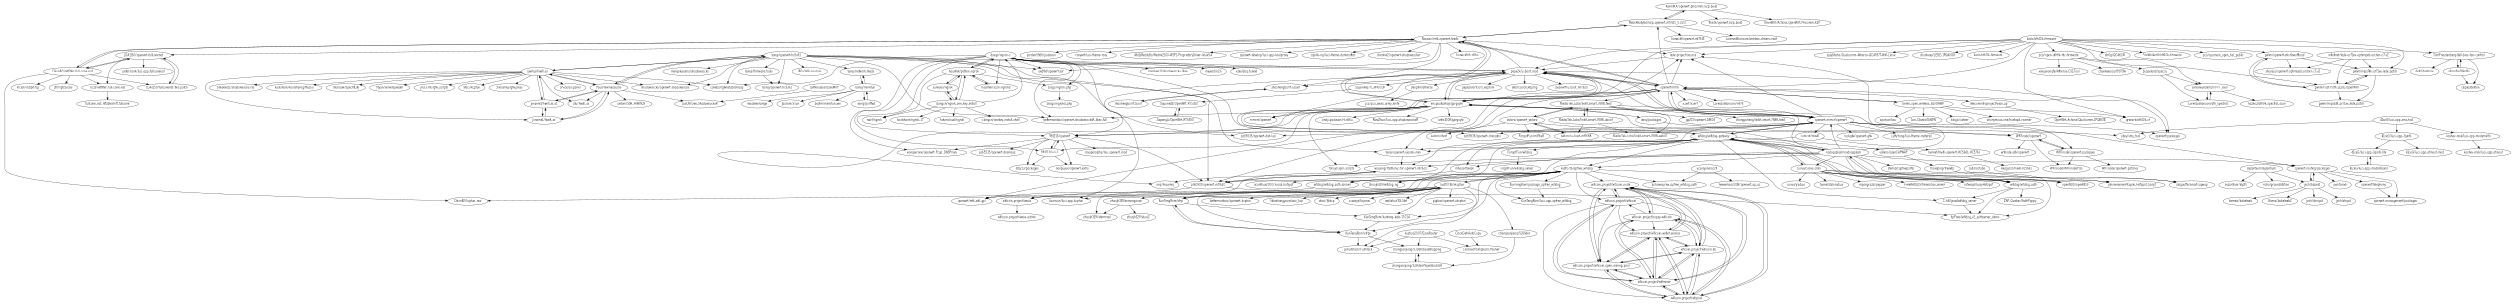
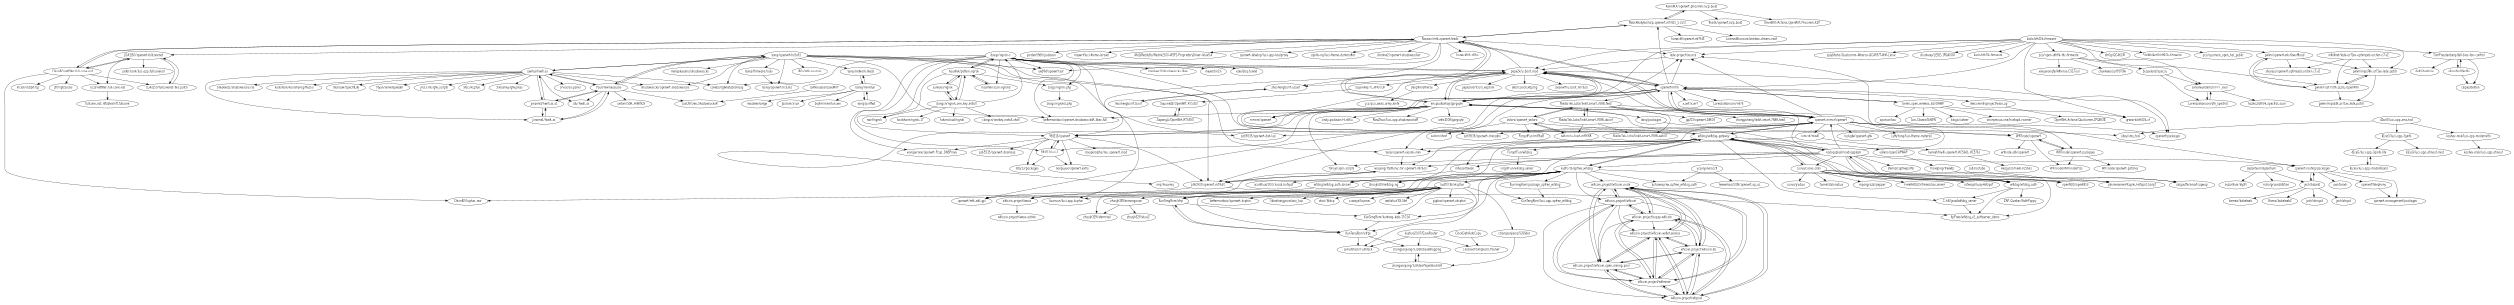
node "rosywrt/luci-theme-rosy": label "rosywrt/luci-theme-rosy" -> "rosywrt/luci-theme-laravel"
edge "liudf0716/apfree_wifidog" -> "imq/linuximq": now "liudf0716/apfree_wifidog" -> "wifidog/wifidog-gateway"
edge "wificoin-project/wificoin" -> "wificoin-project/copay-wificoin": added
